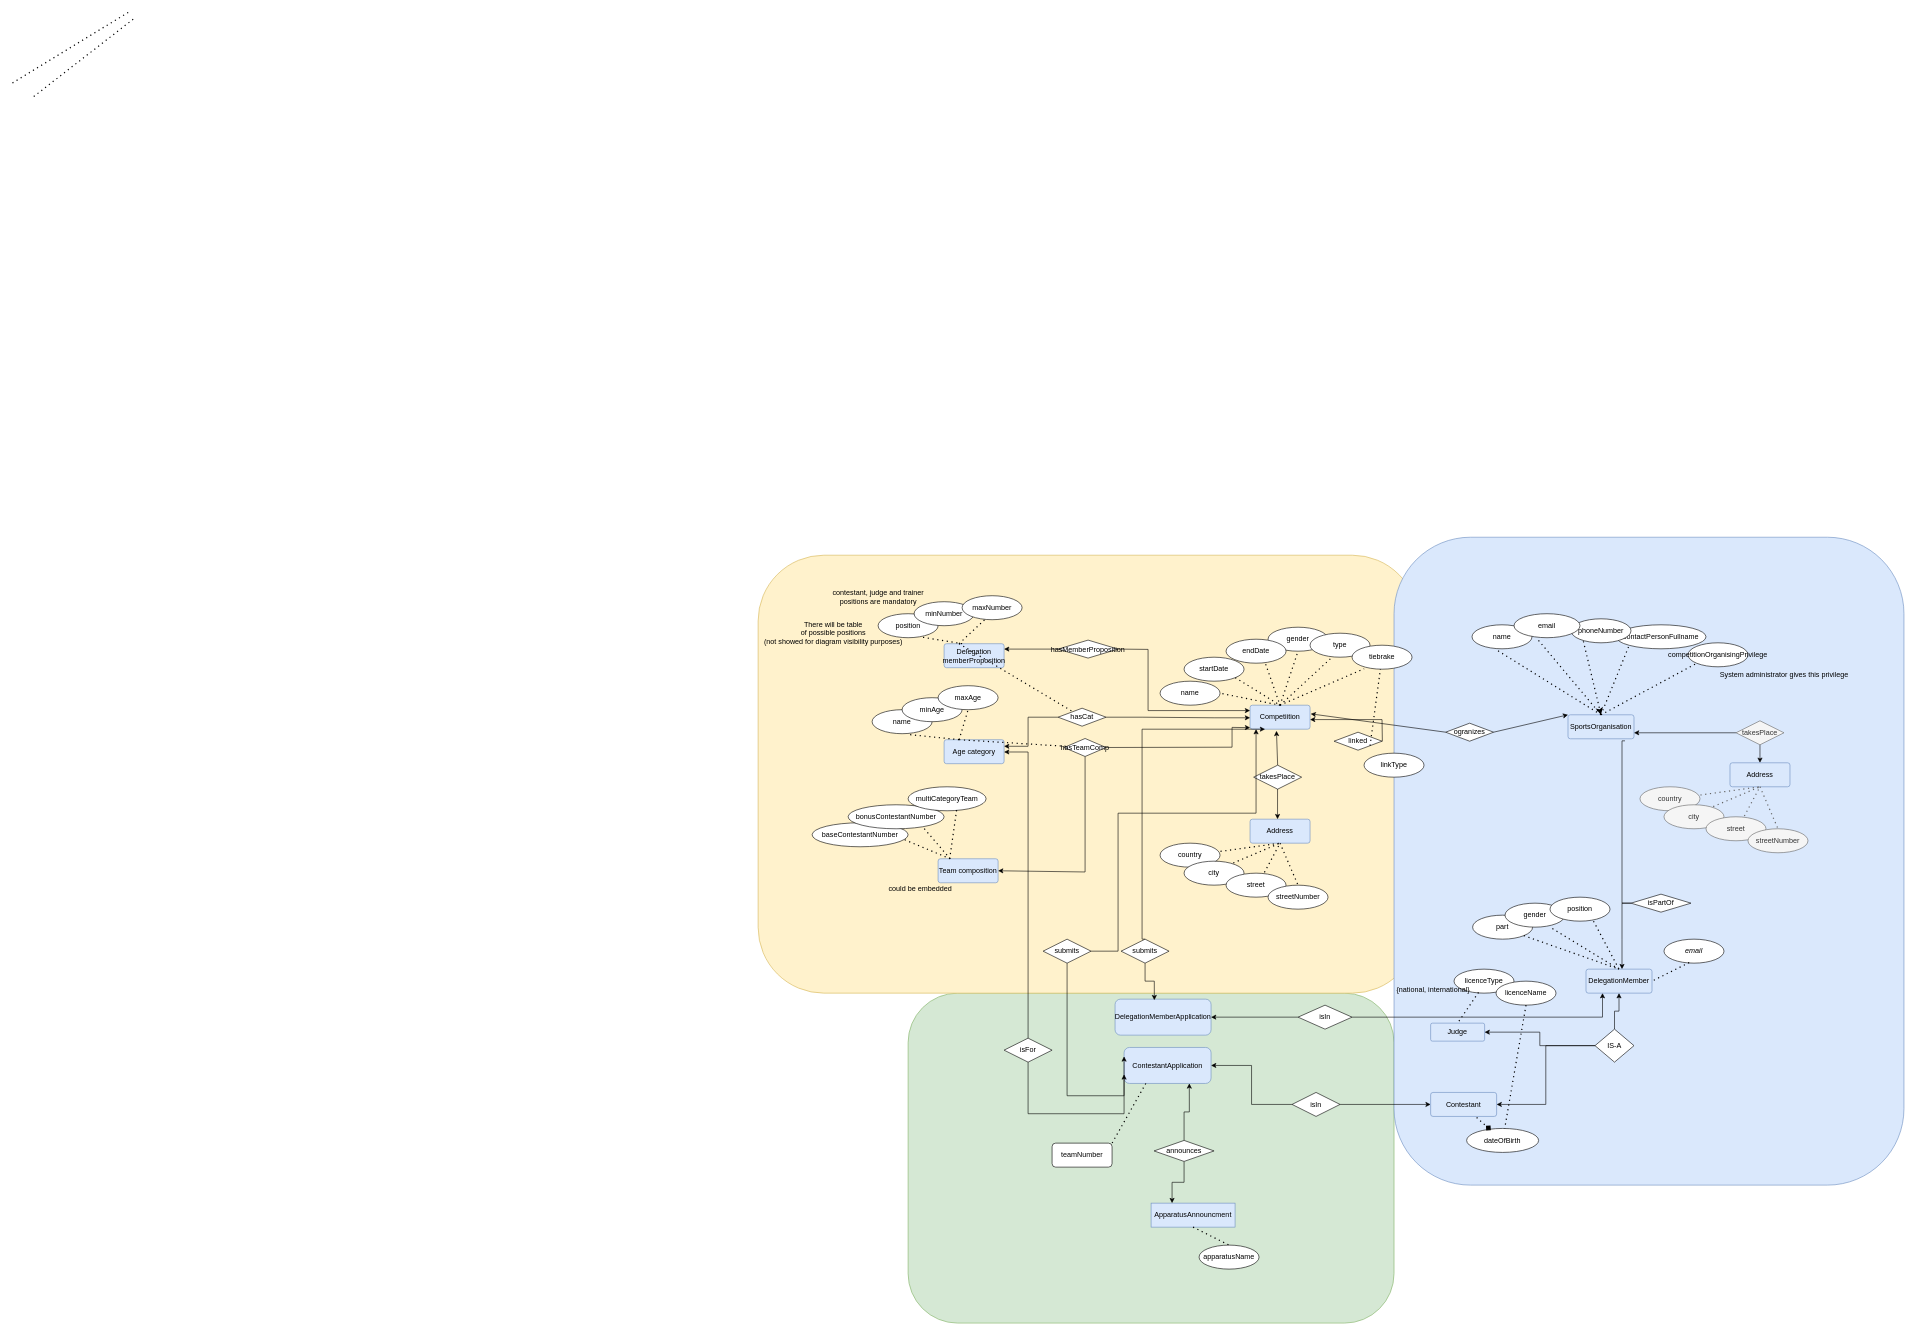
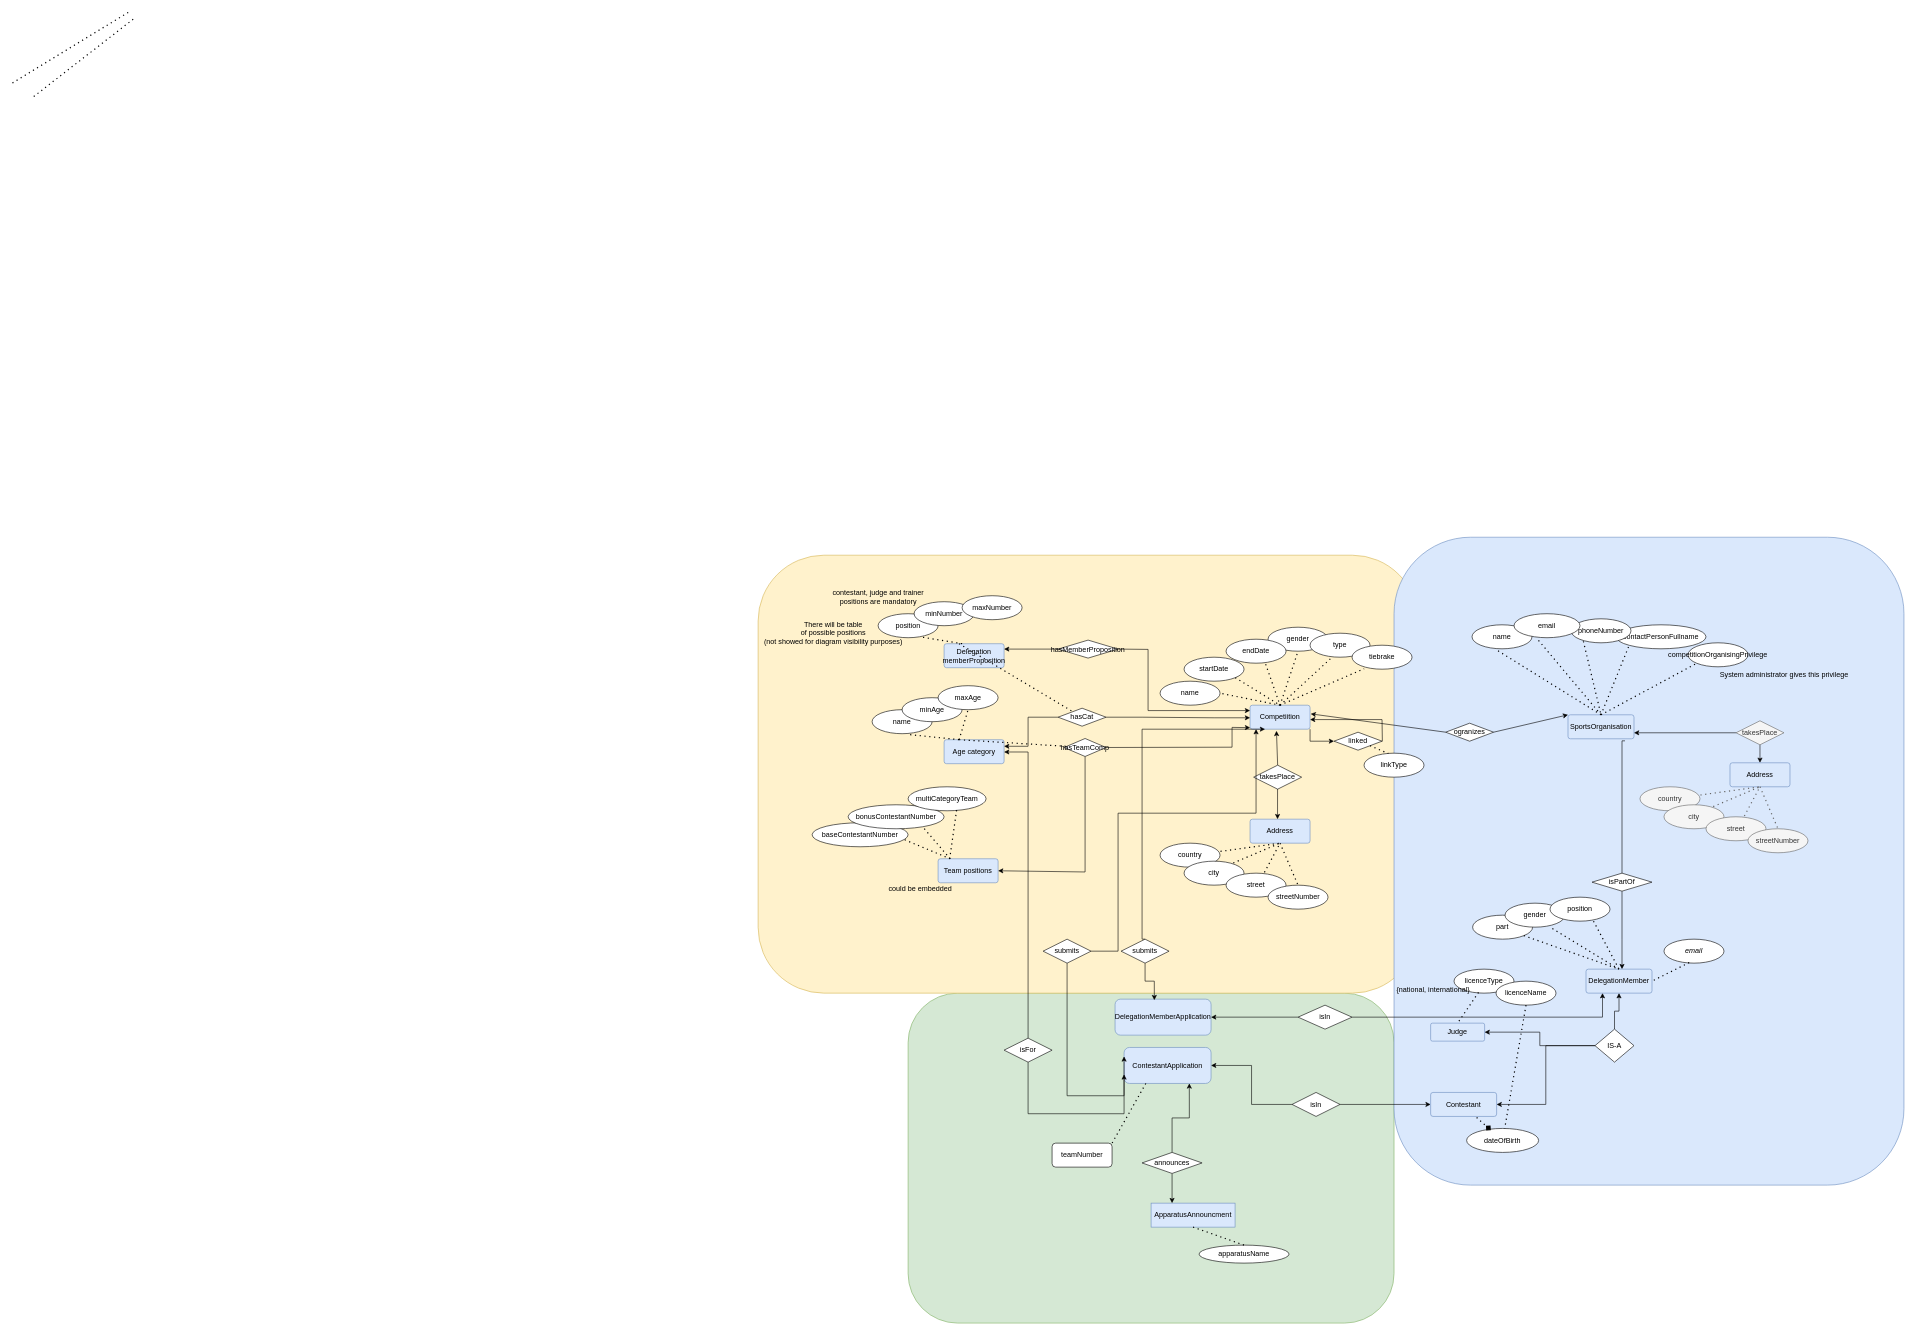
edge "maxNumber" -- "Delegation memberProposition": removed
edge "phoneNumber" -> "SportsOrganisation": arrowhead classic -> none
edge "tiebrake" -- "linked": now "linkType" -- "linked"
edge "Competiition" -> "linked": added
node "Team composition": label "Team composition" -> "Team positions"
node "isPartOf": moved (1661, 903) -> (1622, 882)
node "announces": moved (1184, 1151) -> (1172, 1163)
node "apparatusName": size 60x24 -> 90x18
